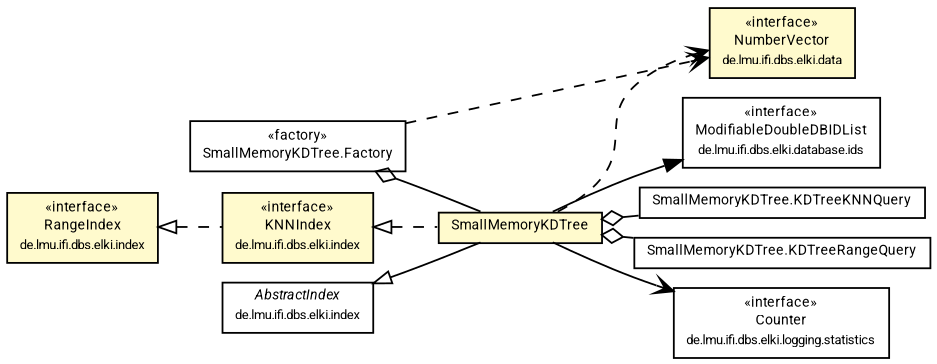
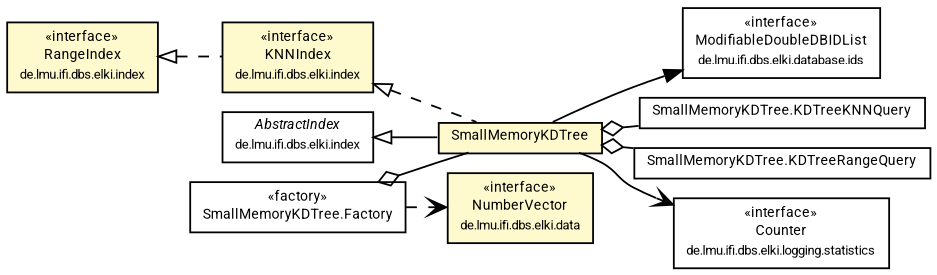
edge "SmallMemoryKDTree" -> "NumberVector": removed
